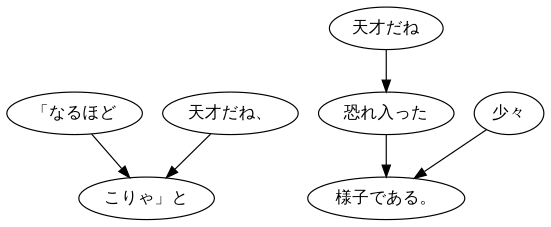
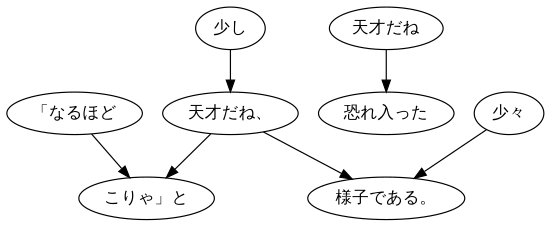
node "少し": added
edge "恐れ入った" -> "様子である。": now "天才だね、" -> "様子である。"
